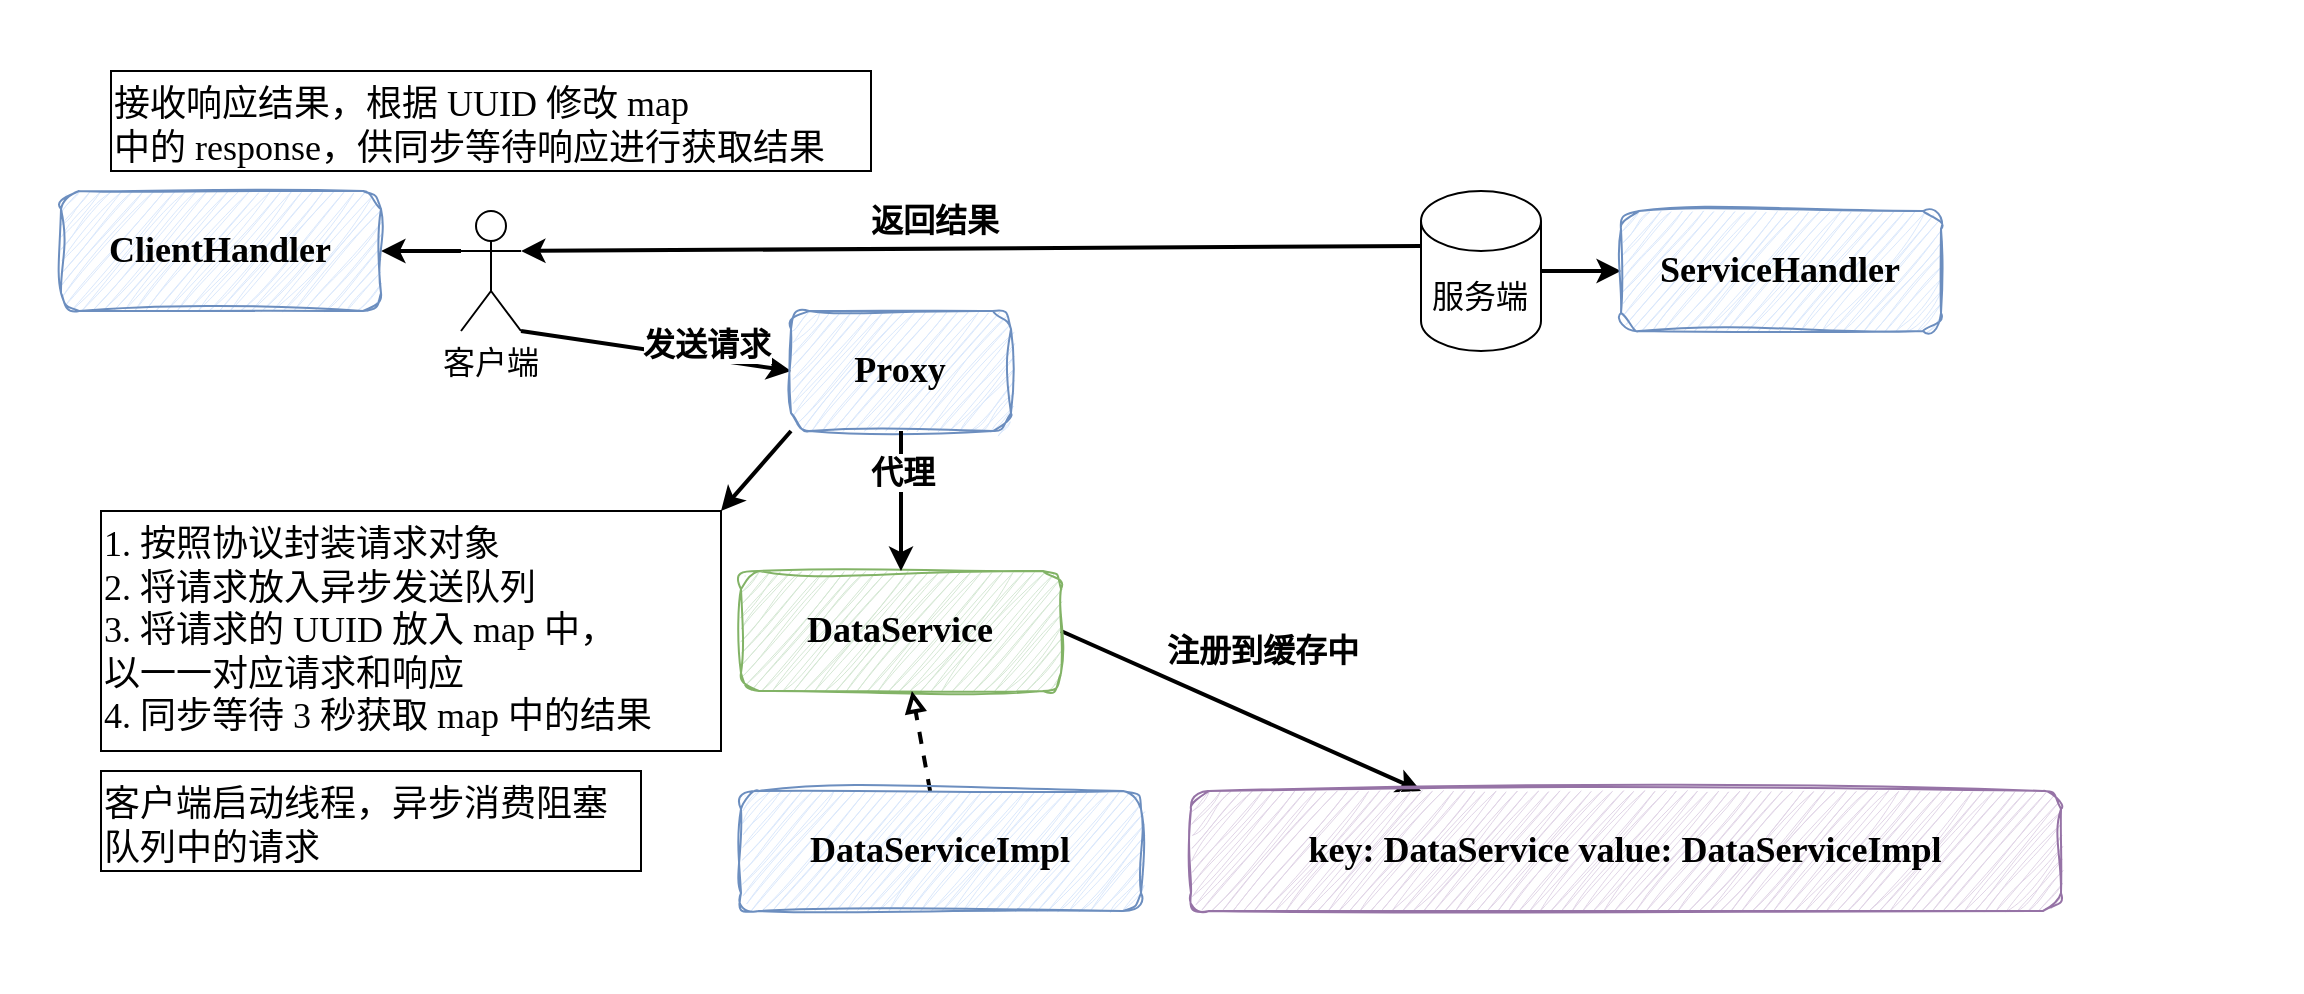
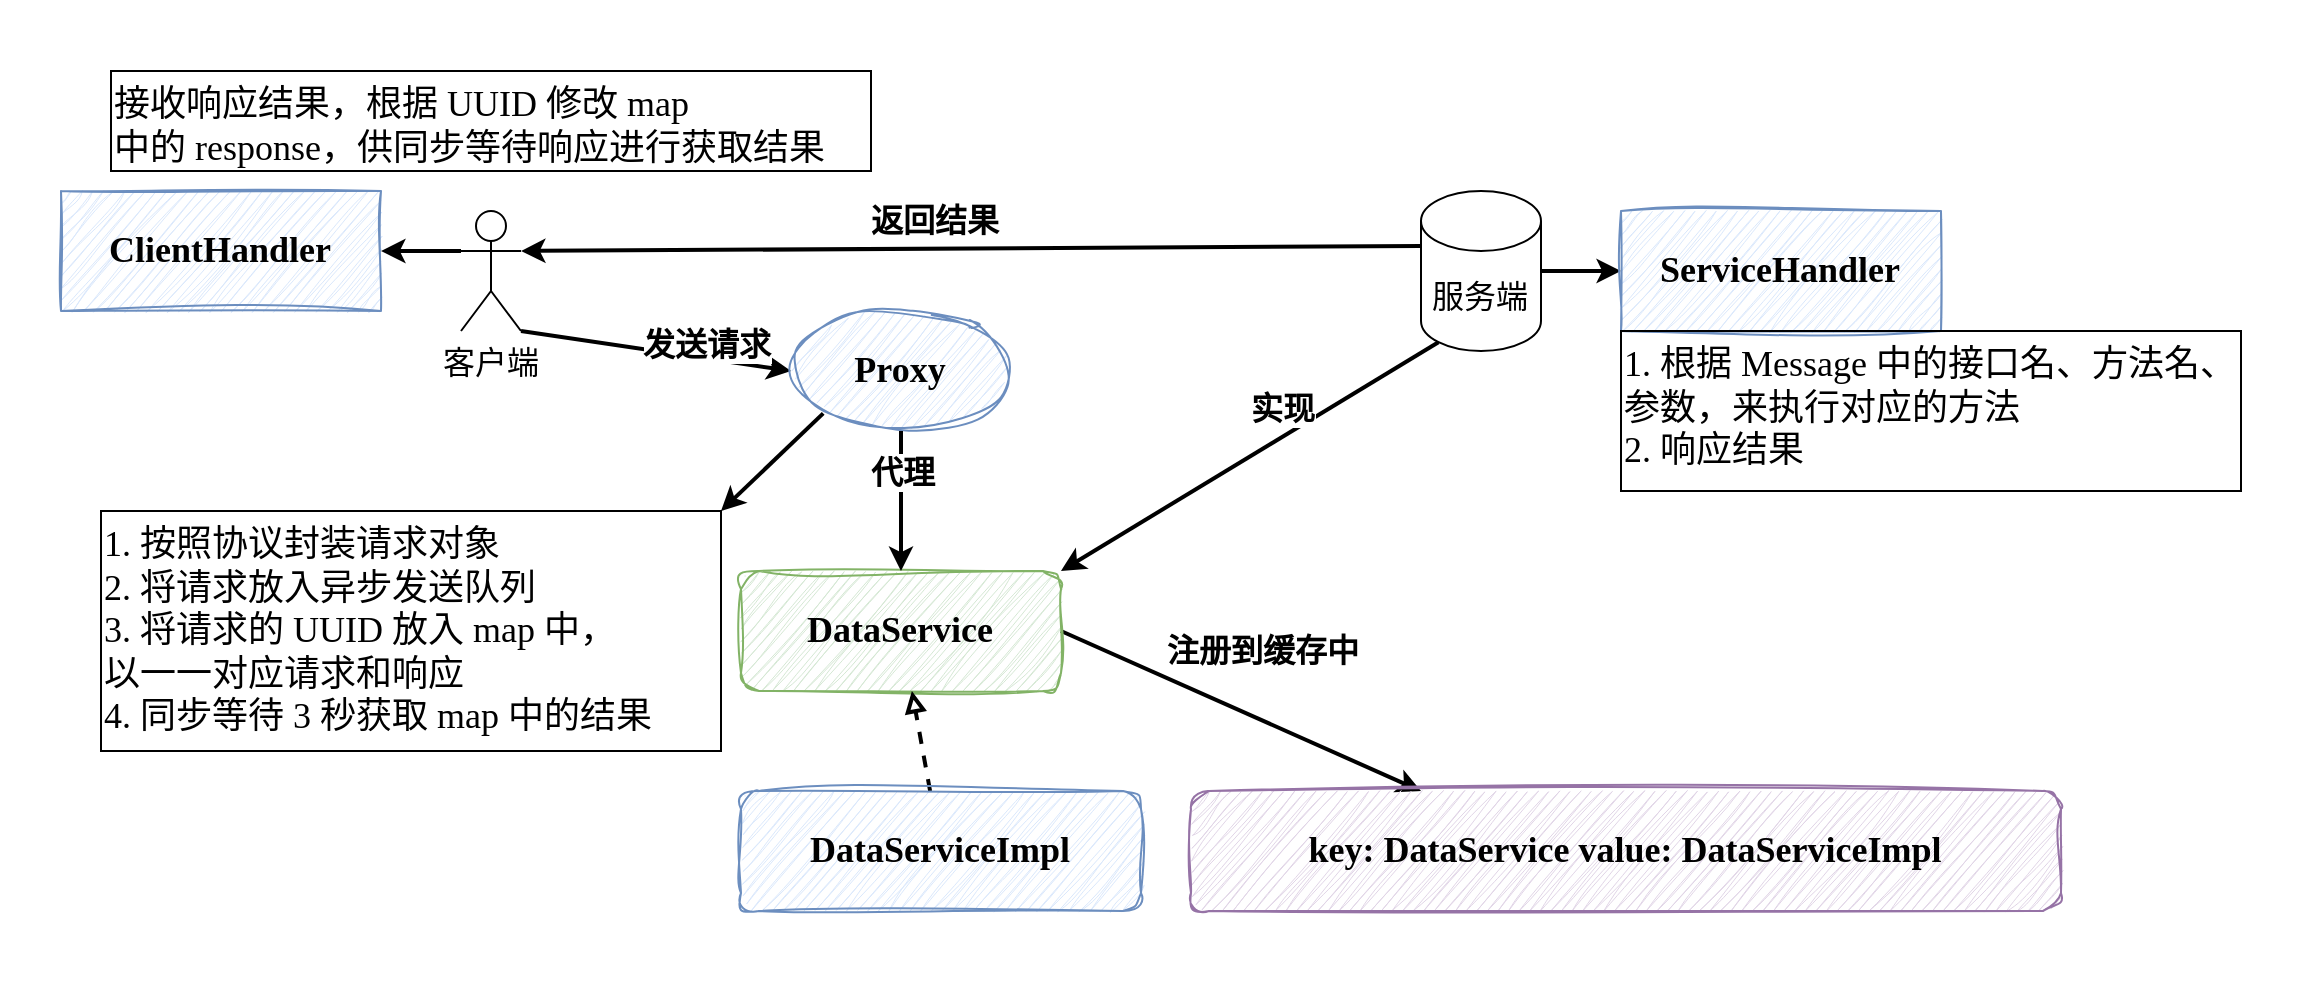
node "ClientHandler": shape rounded rectangle -> rectangle
node "ServiceHandler": shape rounded rectangle -> rectangle
node "Proxy": shape rounded rectangle -> ellipse
node "1. 根据 Message 中的接口名、方法名、参数，来执行对应的方法 2. 响应结果": added
edge "服务端" -> "DataService": added, label "实现"
node "客户端启动线程，异步消费阻塞队列中的请求": removed
